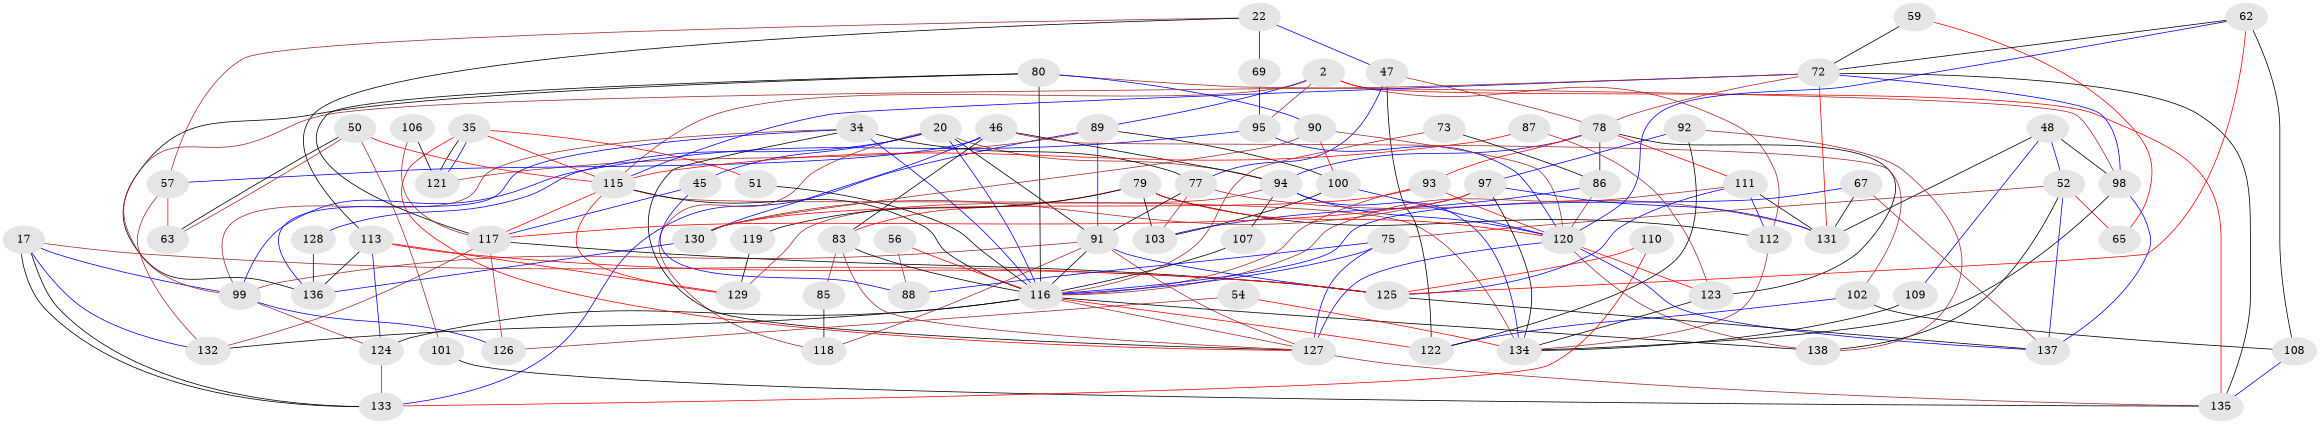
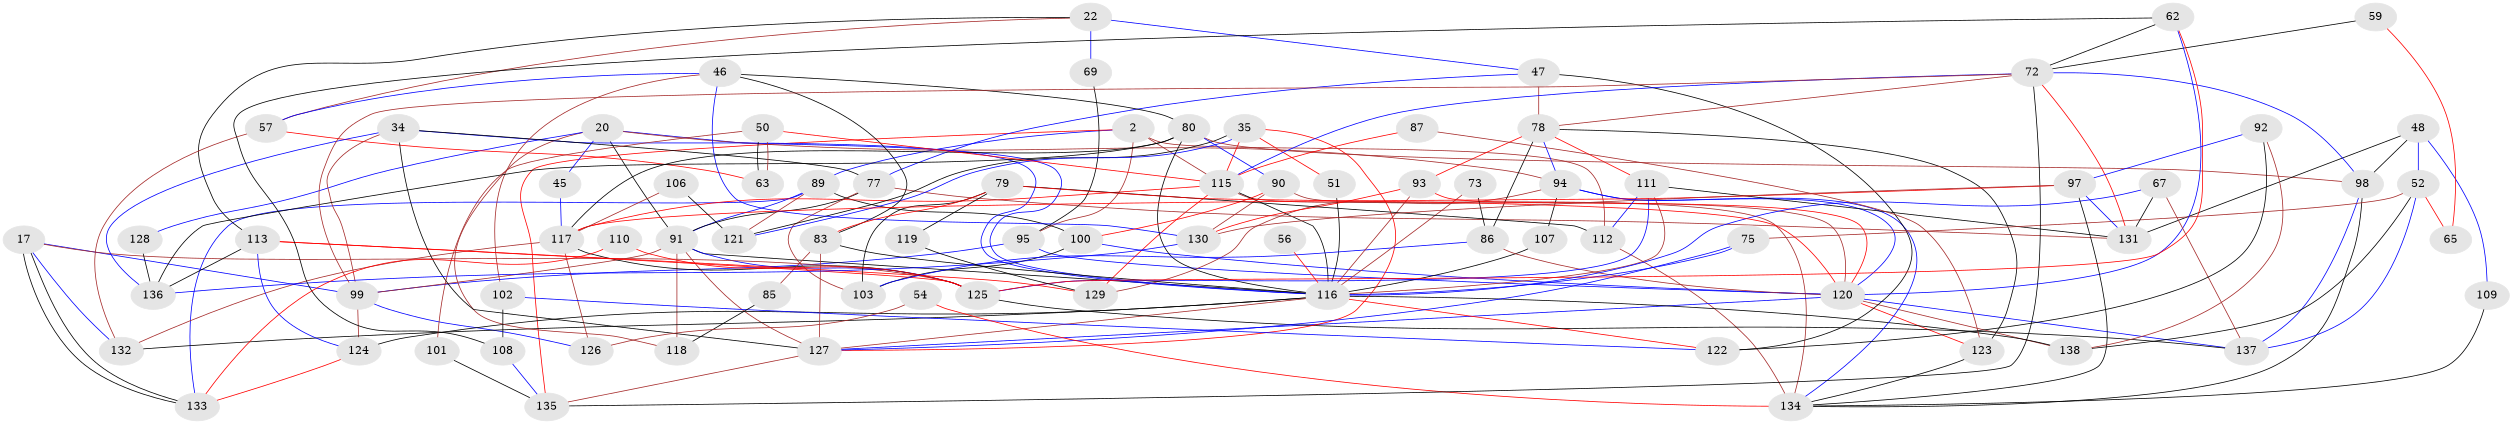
edge "46" -- "94": now "46" -- "80"
node "88": removed
